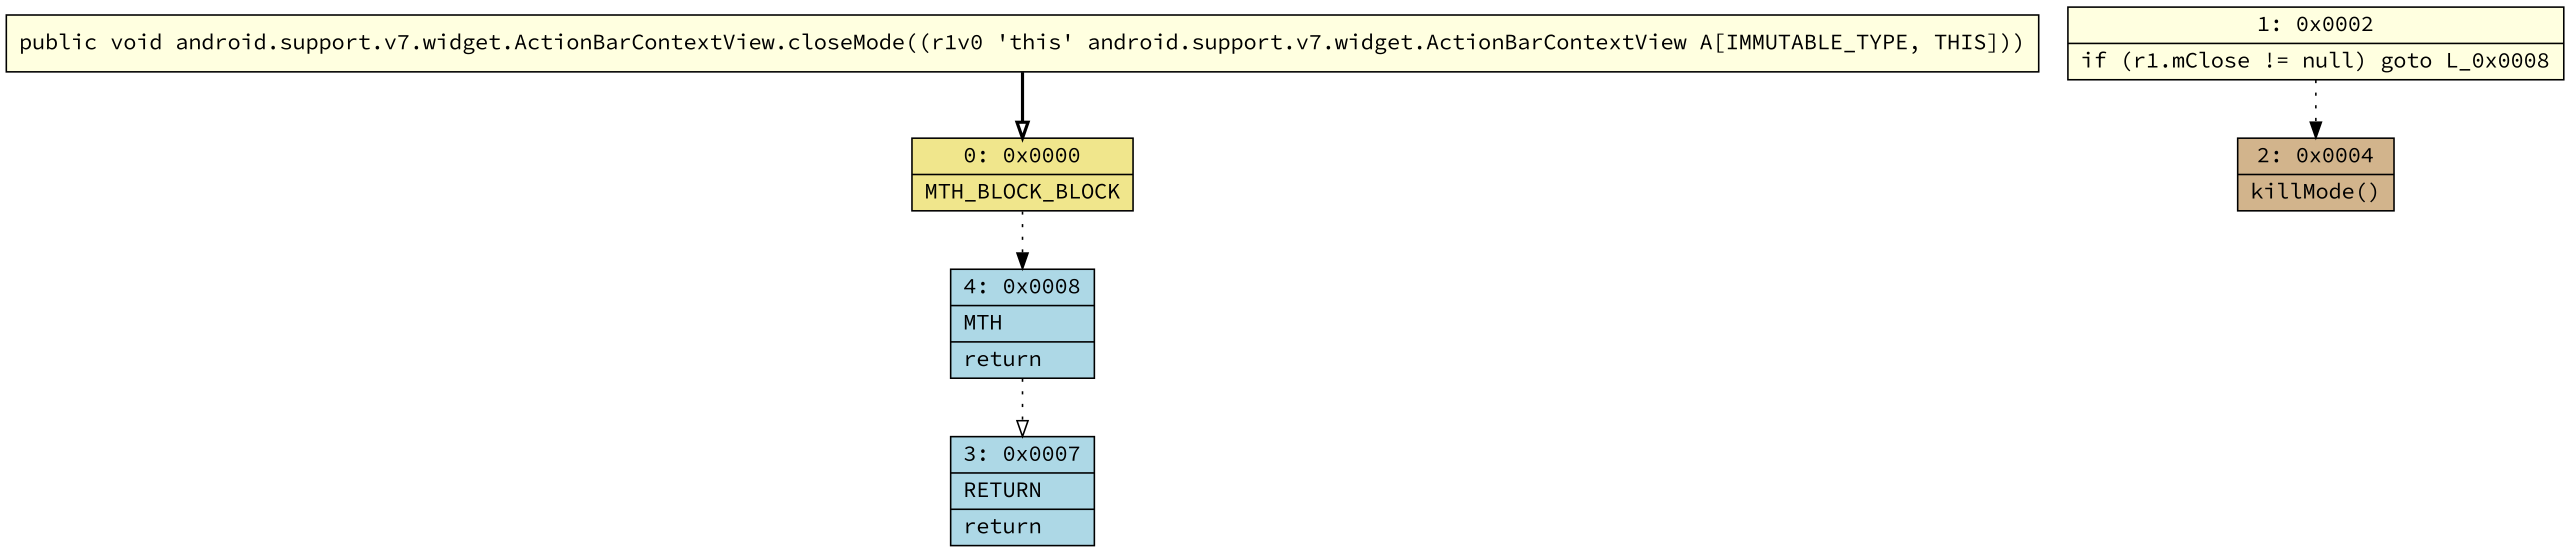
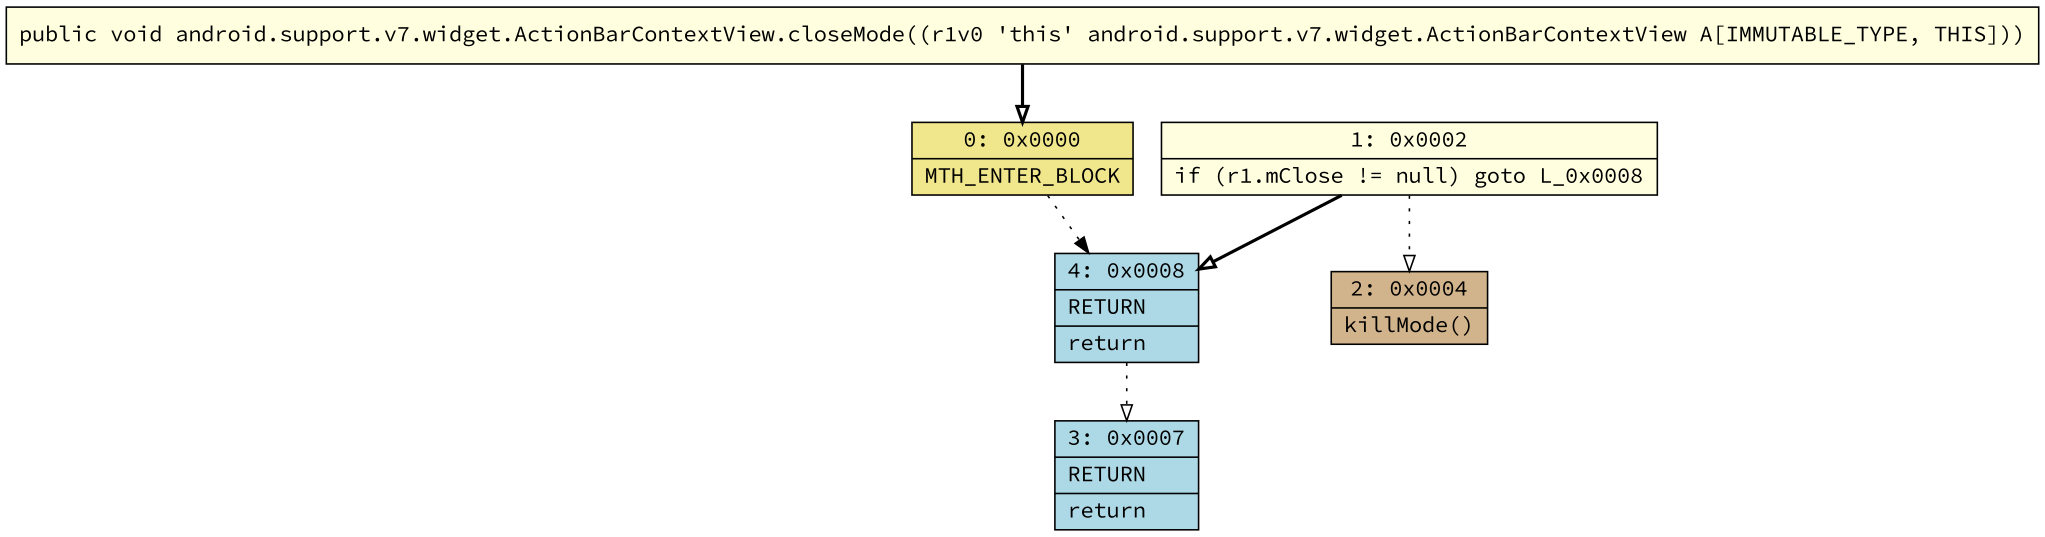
edge "1: 0x0002" -> "2: 0x0004": arrowhead normal -> onormal
node "0: 0x0000": text "MTH_BLOCK_BLOCK" -> "MTH_ENTER_BLOCK"
edge "1: 0x0002" -> "4: 0x0008": added
node "4: 0x0008": text "MTH" -> "RETURN"
